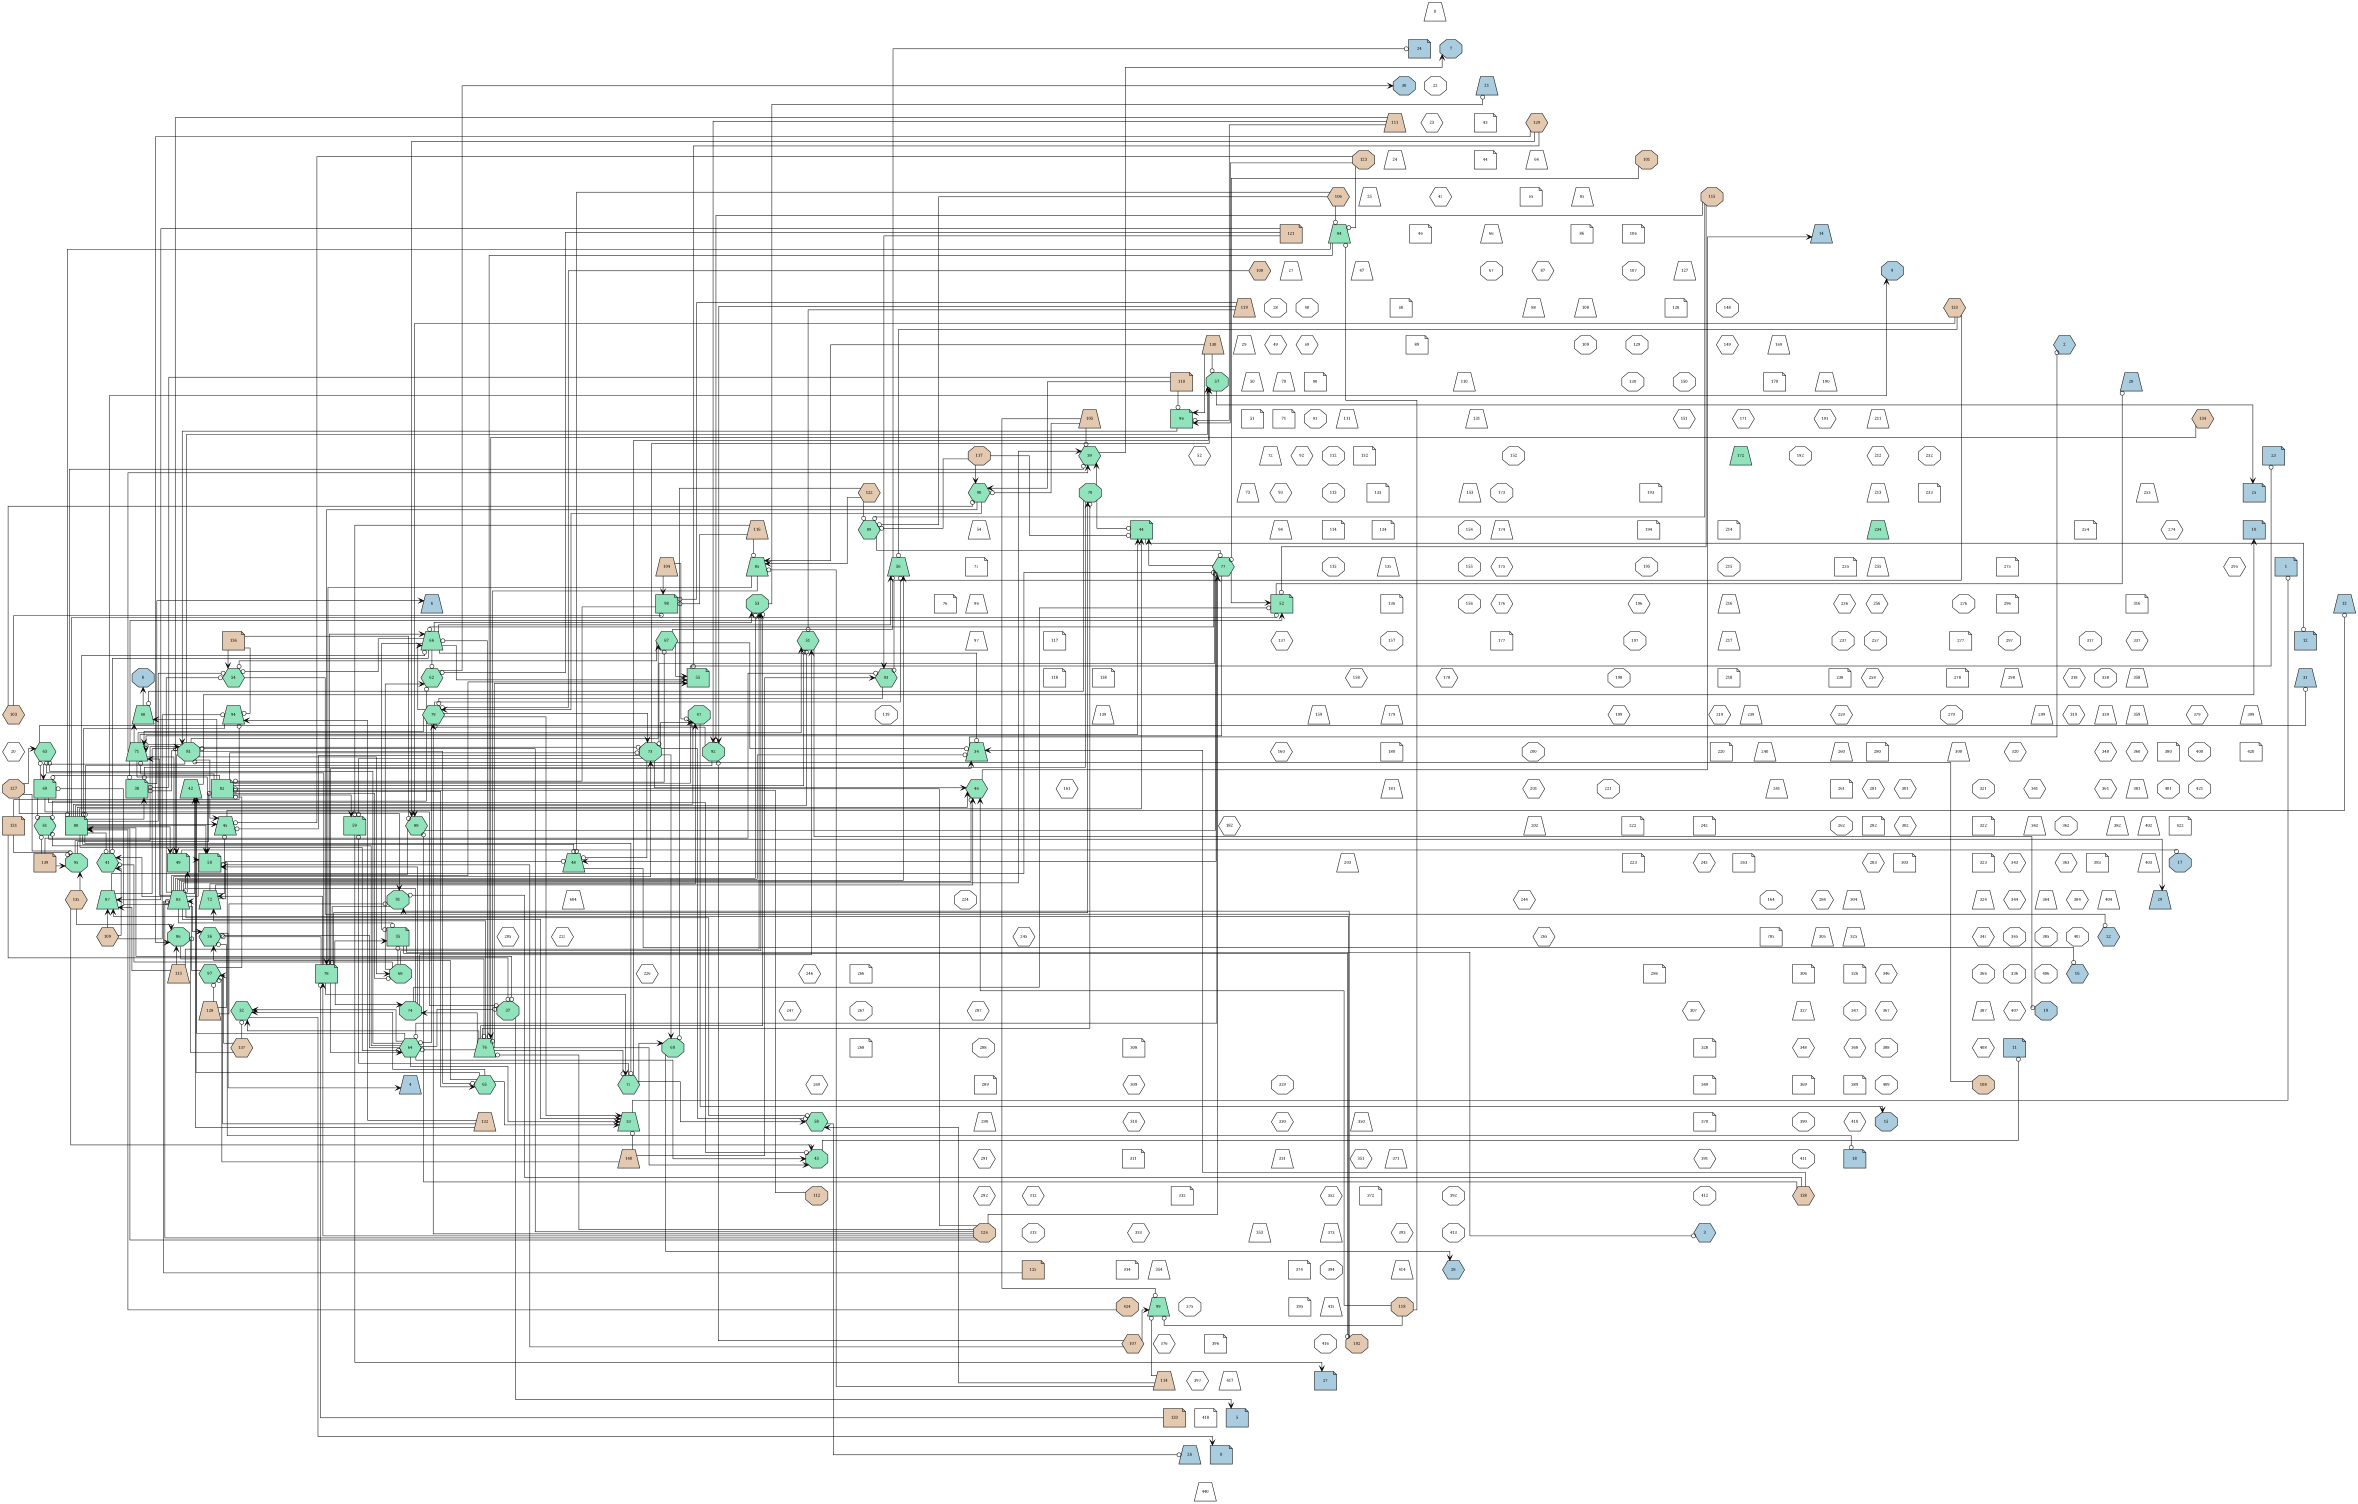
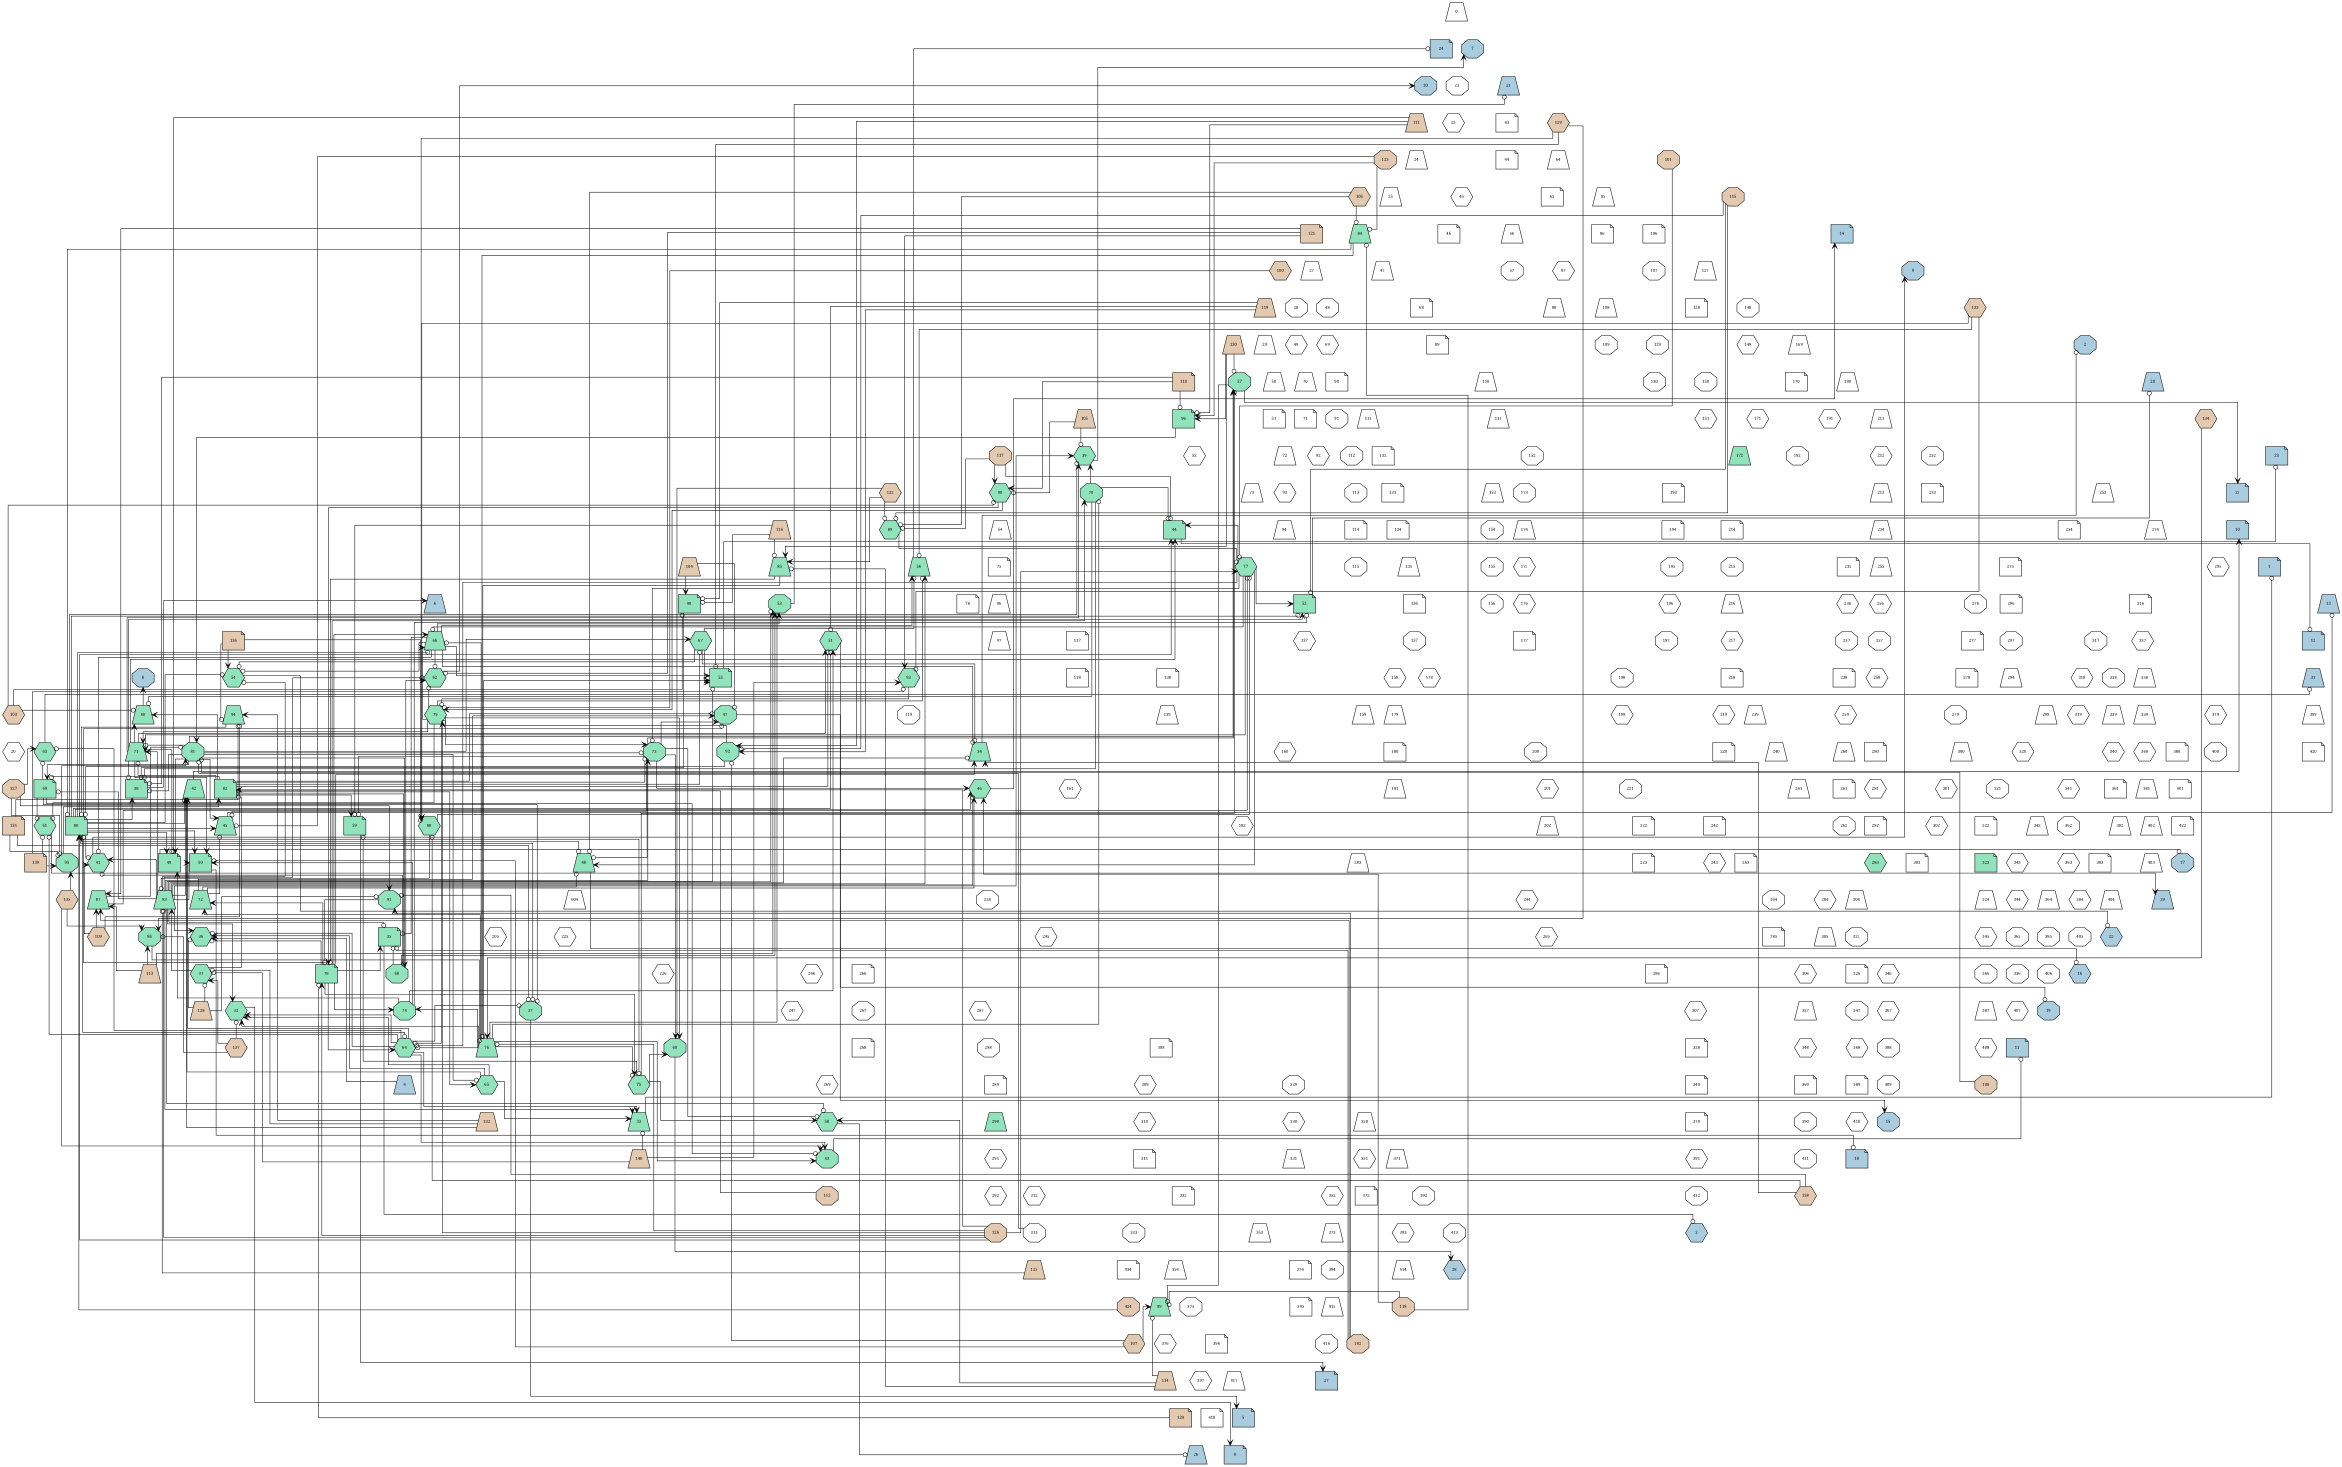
node "14": shape trapezium -> note
node "2": shape hexagon -> octagon
node "234": fillcolor #91e3bb -> #ffffff
node "274": shape hexagon -> trapezium
node "217": shape trapezium -> hexagon
node "298": label "298" -> "294"
edge "103" -> "40": added
edge "83" -> "62": added
edge "78" -> "63": now "78" -> "80"
edge "98" -> "82": now "98" -> "38"
edge "126" -> "82": arrowhead odot -> vee
node "361": shape hexagon -> note
node "401": shape octagon -> note
node "421": removed
edge "80" -> "42": added
edge "95" -> "82": arrowhead odot -> vee
node "283": fillcolor #ffffff -> #91e3bb
node "323": fillcolor #ffffff -> #91e3bb
edge "105" -> "99": now "57" -> "99"
edge "79" -> "33": now "79" -> "60"
node "325": shape trapezium -> octagon
edge "83" -> "32": added
edge "35" -> "102": reversed
node "306": shape note -> hexagon
edge "126" -> "81": now "313" -> "81"
edge "36" -> "4": reversed
node "290": fillcolor #ffffff -> #91e3bb
node "333": shape hexagon -> octagon
node "125": shape note -> trapezium
node "440": removed
